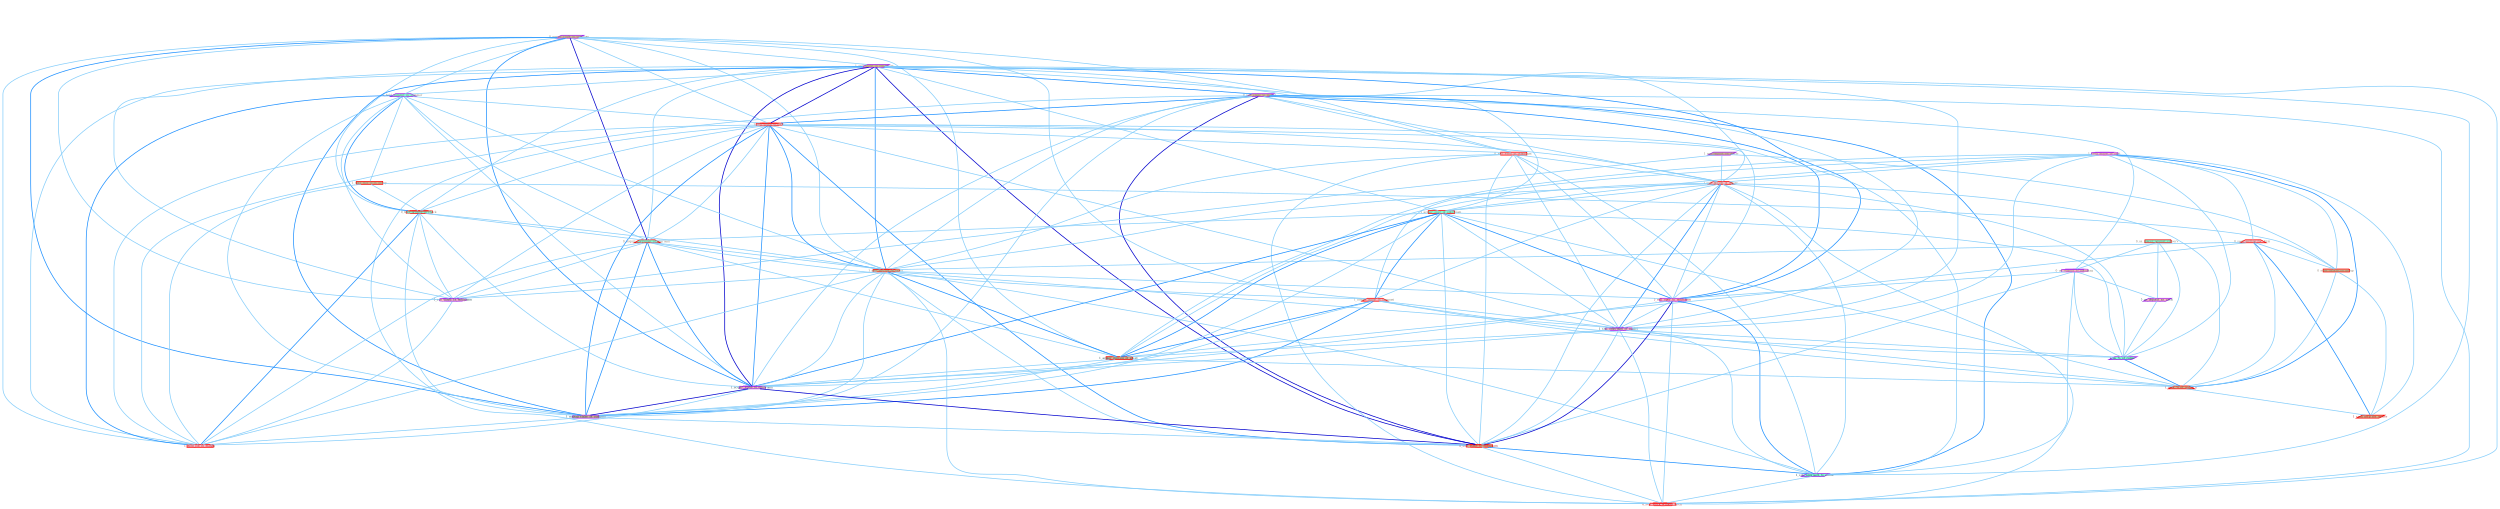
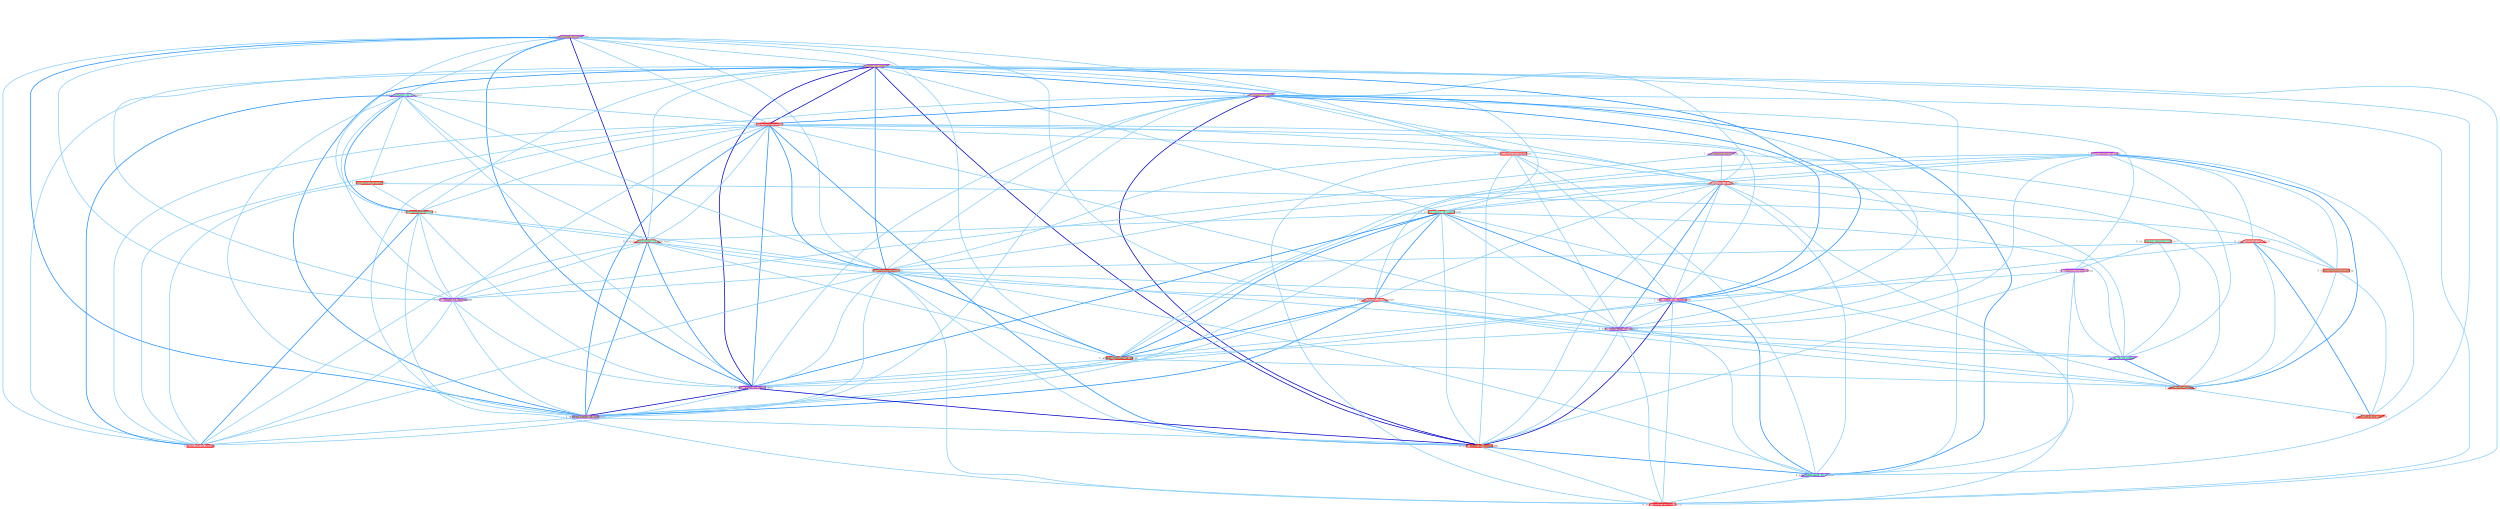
node "0_us_deposit_as_cach": removed
edge "1_sell_othernum_of_model" -- "1_acquir_stake_in_entitynam": now "0_see_vaniti_in_entitynam" -- "1_acquir_stake_in_entitynam"
edge "0_see_vaniti_in_entitynam" -- "1_manag_stake_in_compani": added
node "1_seek_%_of_concern": fontcolor #b22222 -> #2f4f4f
